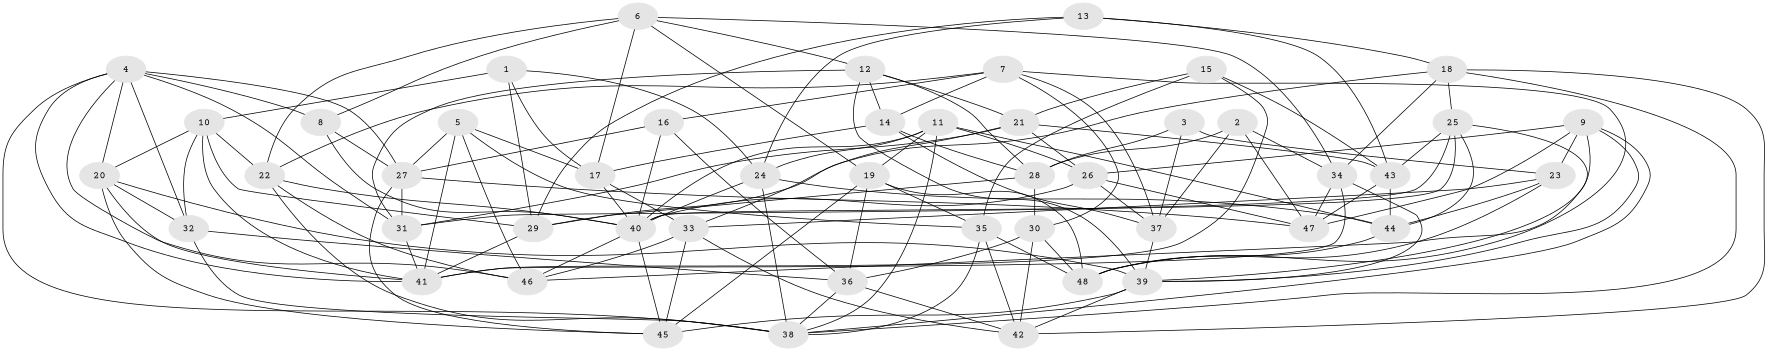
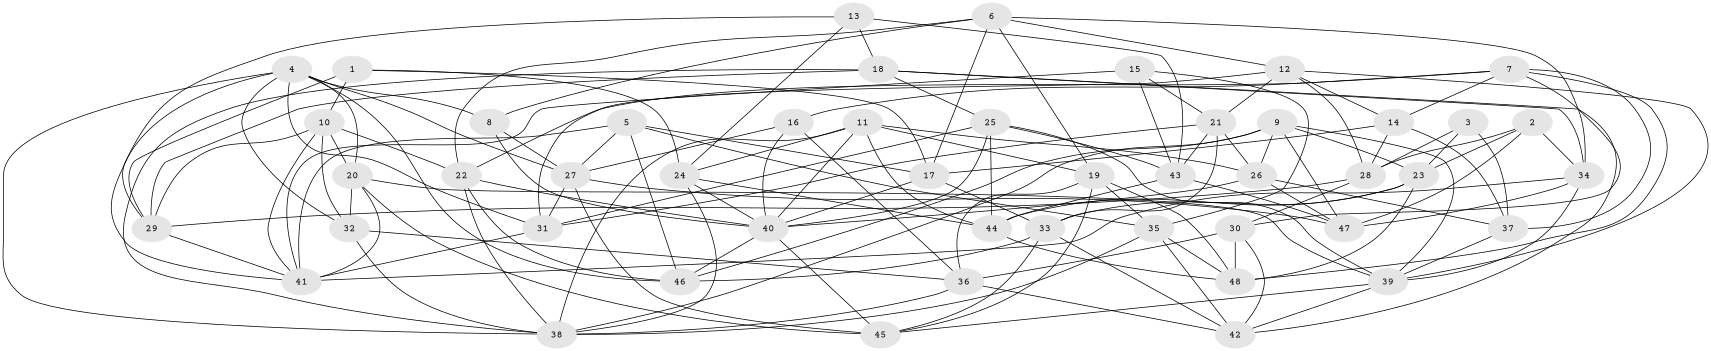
edge "2" -- "37": now "2" -- "23"
